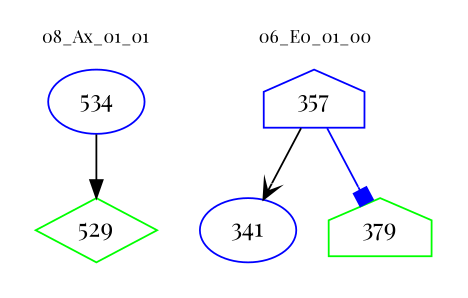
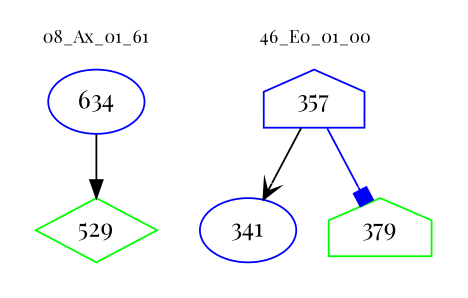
cluster "08_Ax_01_01": label "08_Ax_01_01" -> "08_Ax_01_61"
cluster "06_E0_01_00": label "06_E0_01_00" -> "46_E0_01_00"
node "534": label "534" -> "634"
